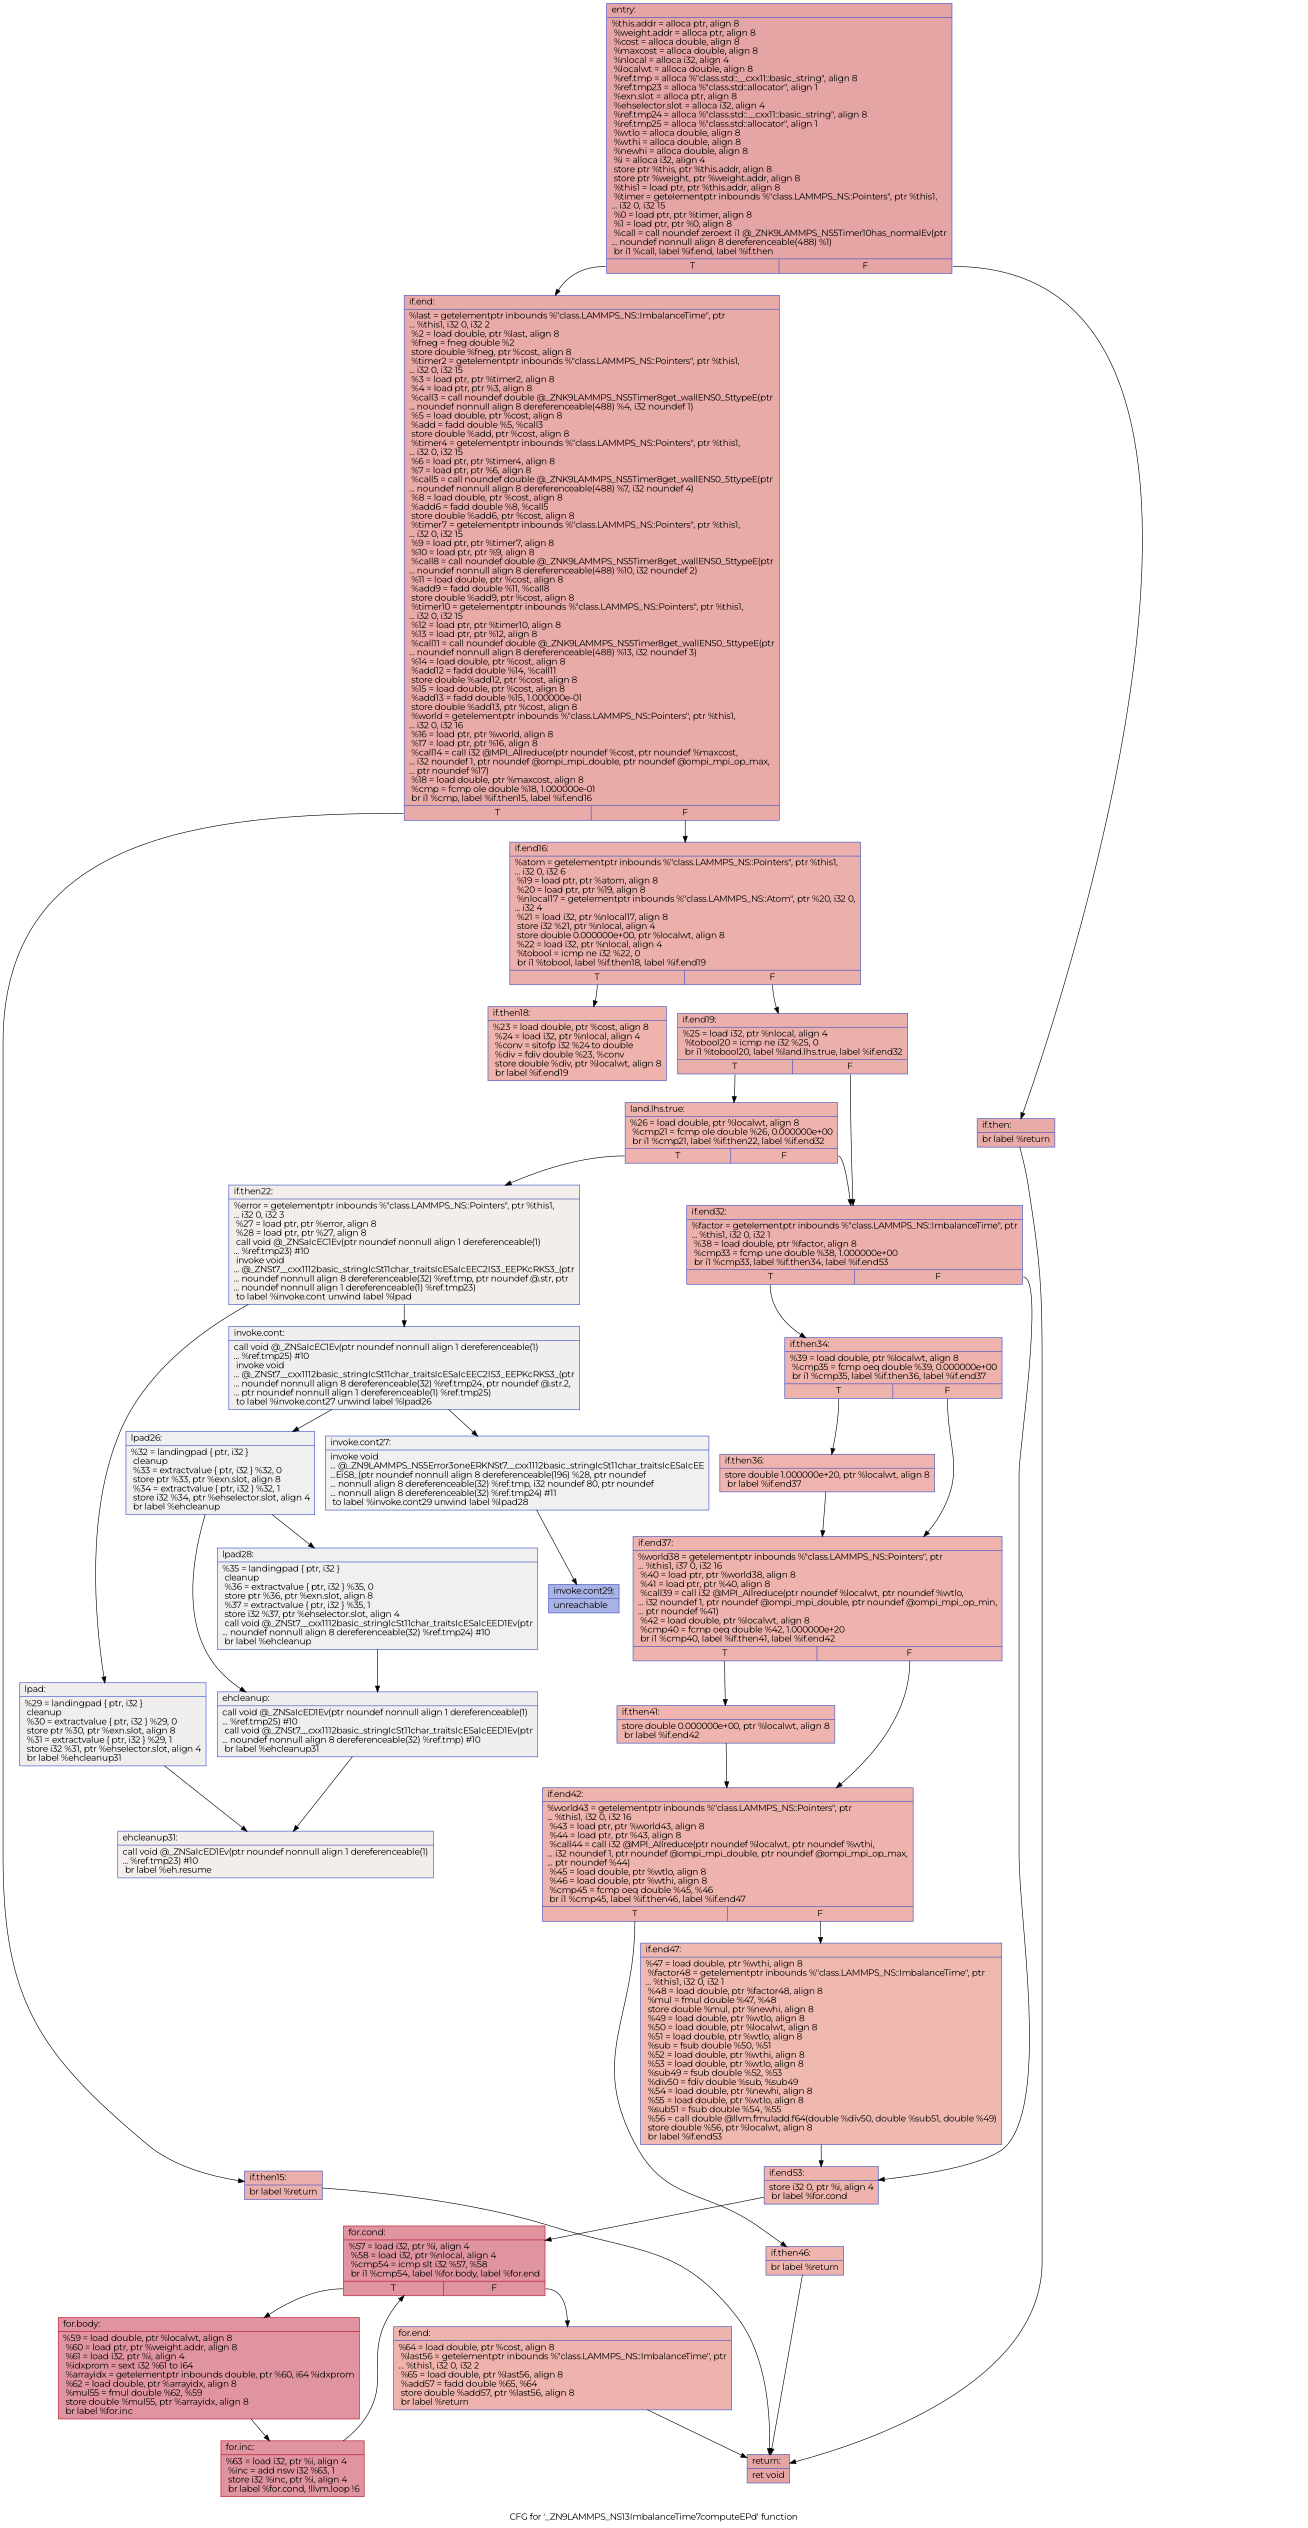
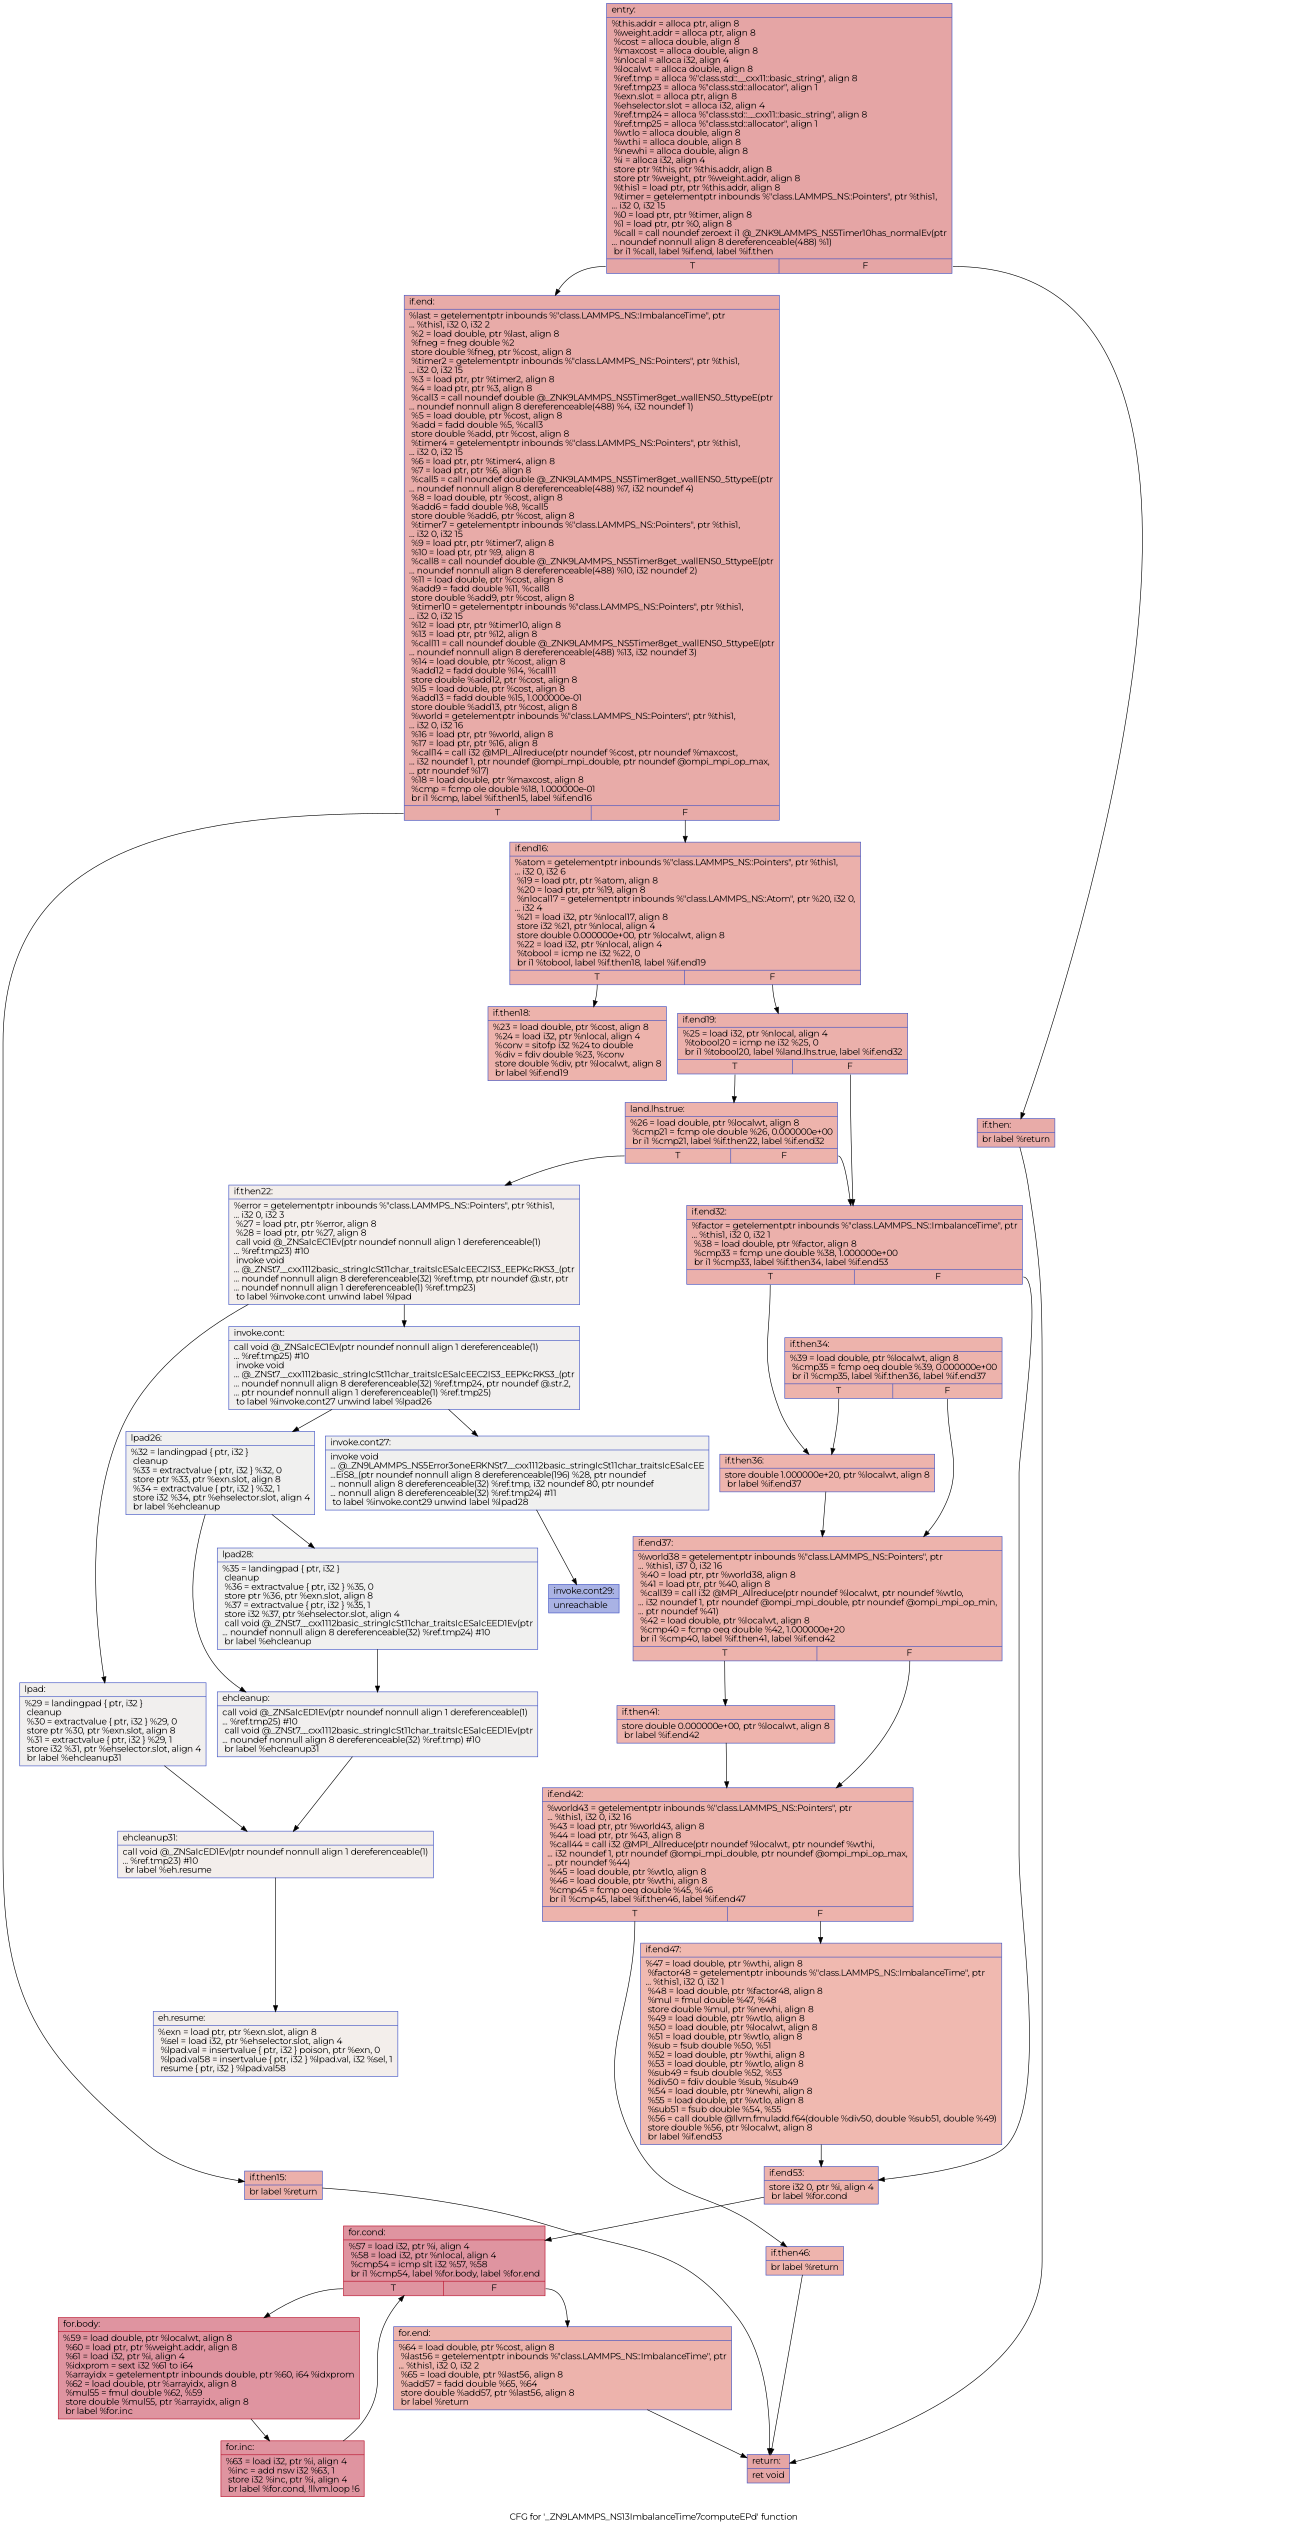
edge "if.end32:" -> "if.then34:": now "if.end32:" -> "if.then36:"
node "eh.resume:": added
